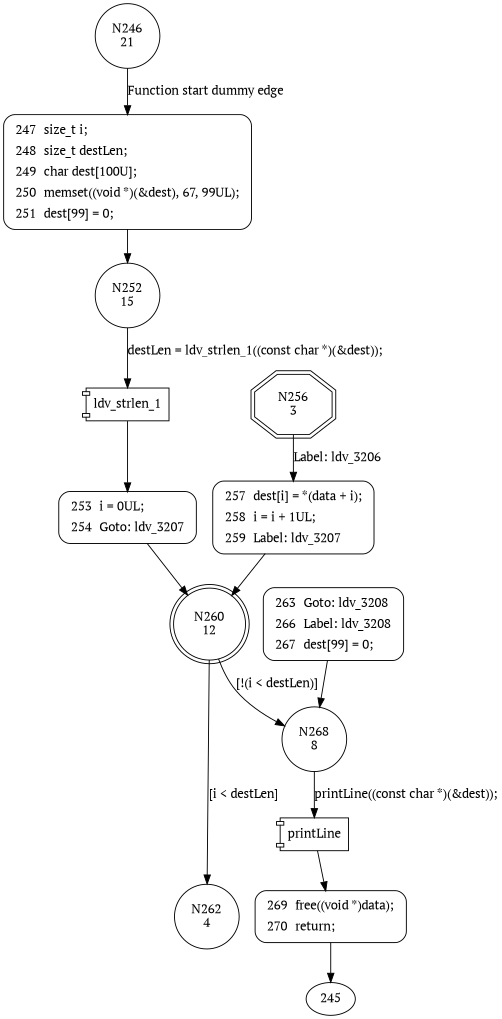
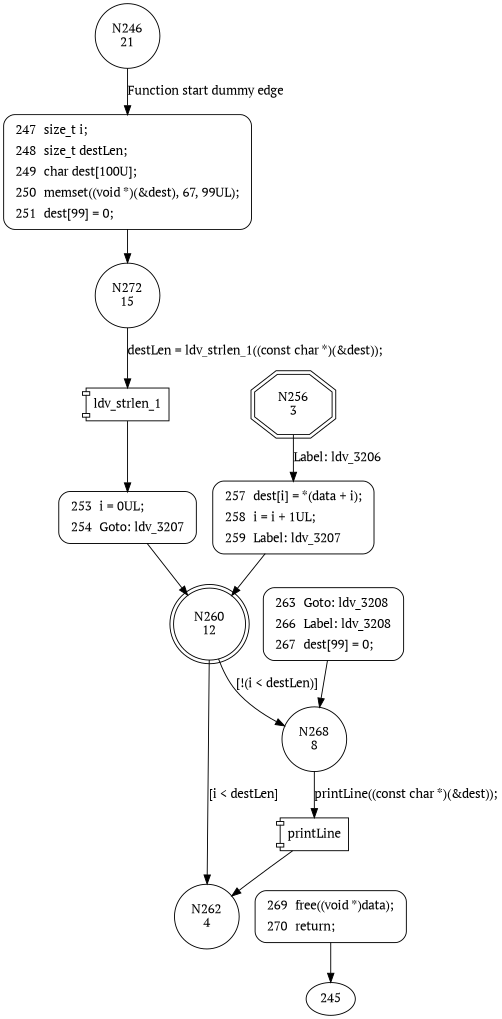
node "N252 15": label "N252 15" -> "N272 15"
edge "printLine" -> "269": now "printLine" -> "N262 4"
